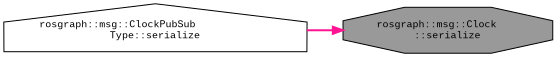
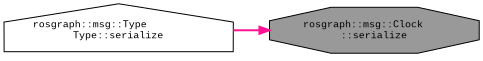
node "rosgraph::msg::ClockPubSub Type::serialize": label "rosgraph::msg::ClockPubSub Type::serialize" -> "rosgraph::msg::Type Type::serialize"
